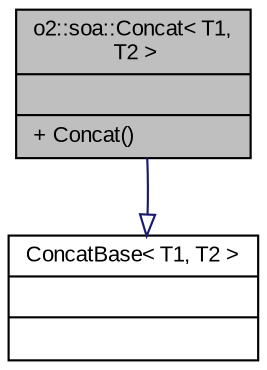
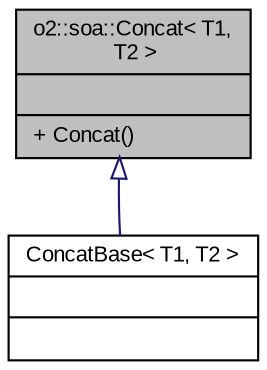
edge "o2::soa::Concat< T1," -> "ConcatBase< T1, T2 >": reversed
